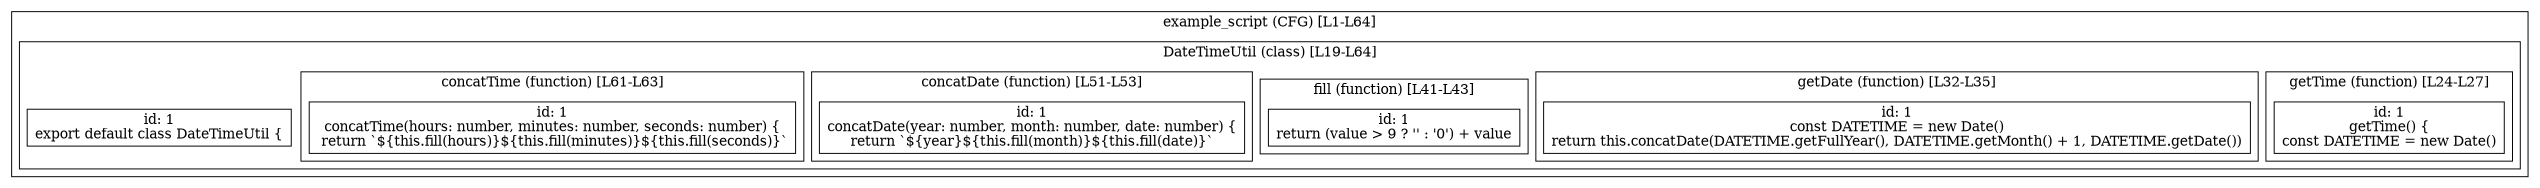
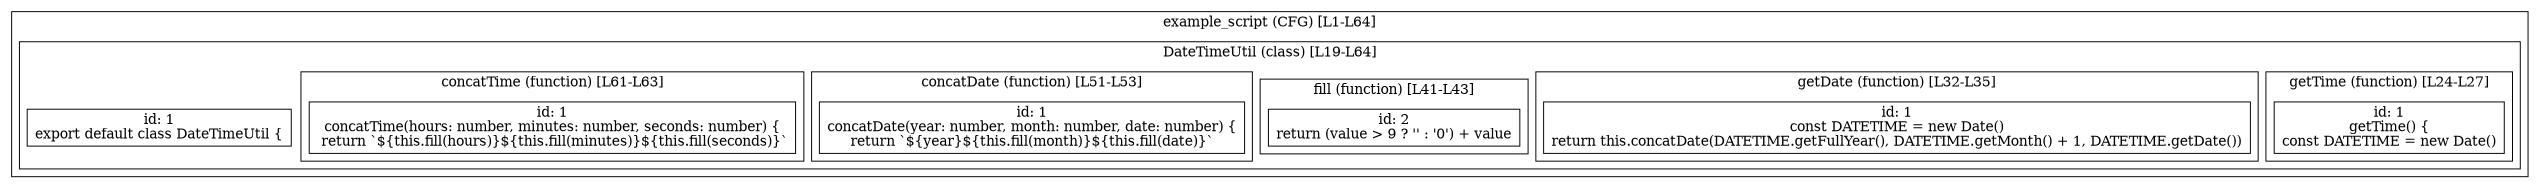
node "id: 1 return (value > 9 ? '' : '0') + value": label "id: 1 return (value > 9 ? '' : '0') + value" -> "id: 2 return (value > 9 ? '' : '0') + value"
